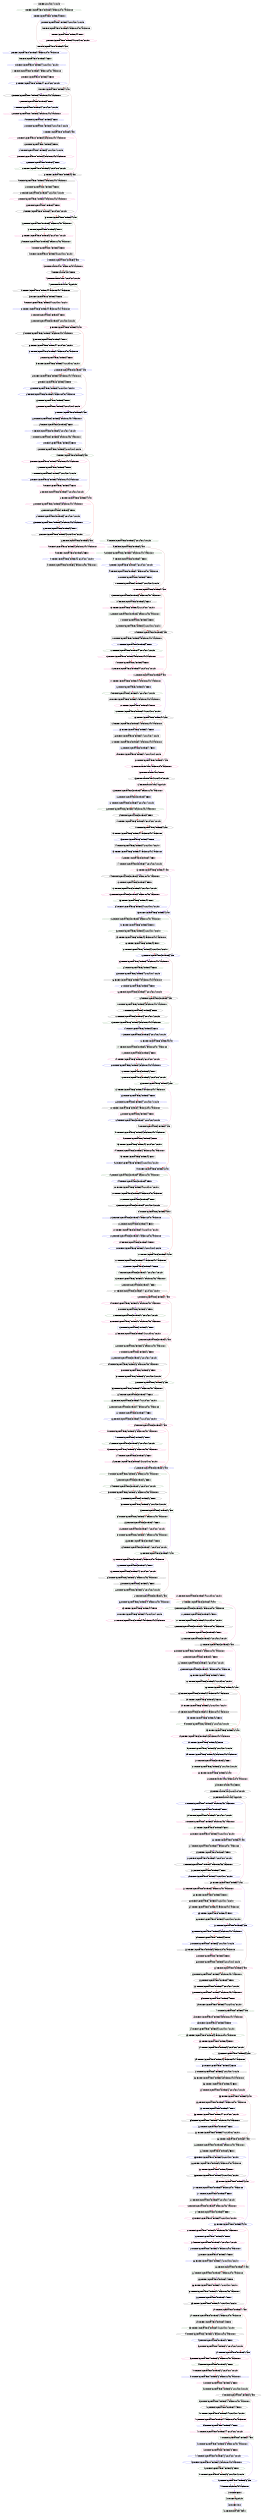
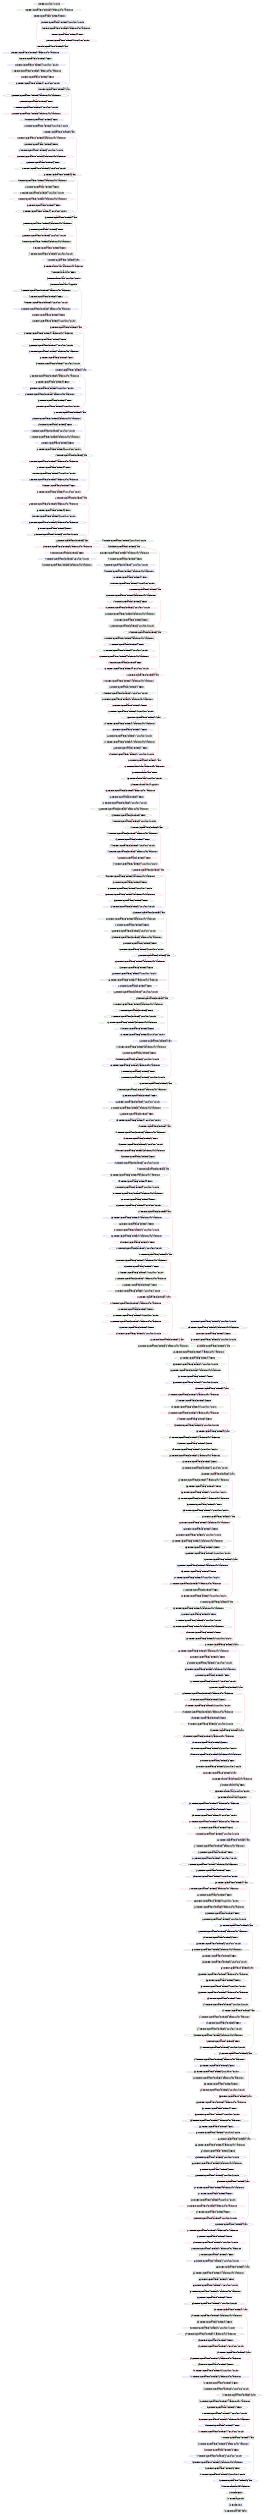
node "227 DenseNet/Sequential[dense3]/Bottleneck[13]/RELU_0": removed
node "272 DenseNet/Sequential[dense3]/Bottleneck[19]/RELU_1": added
